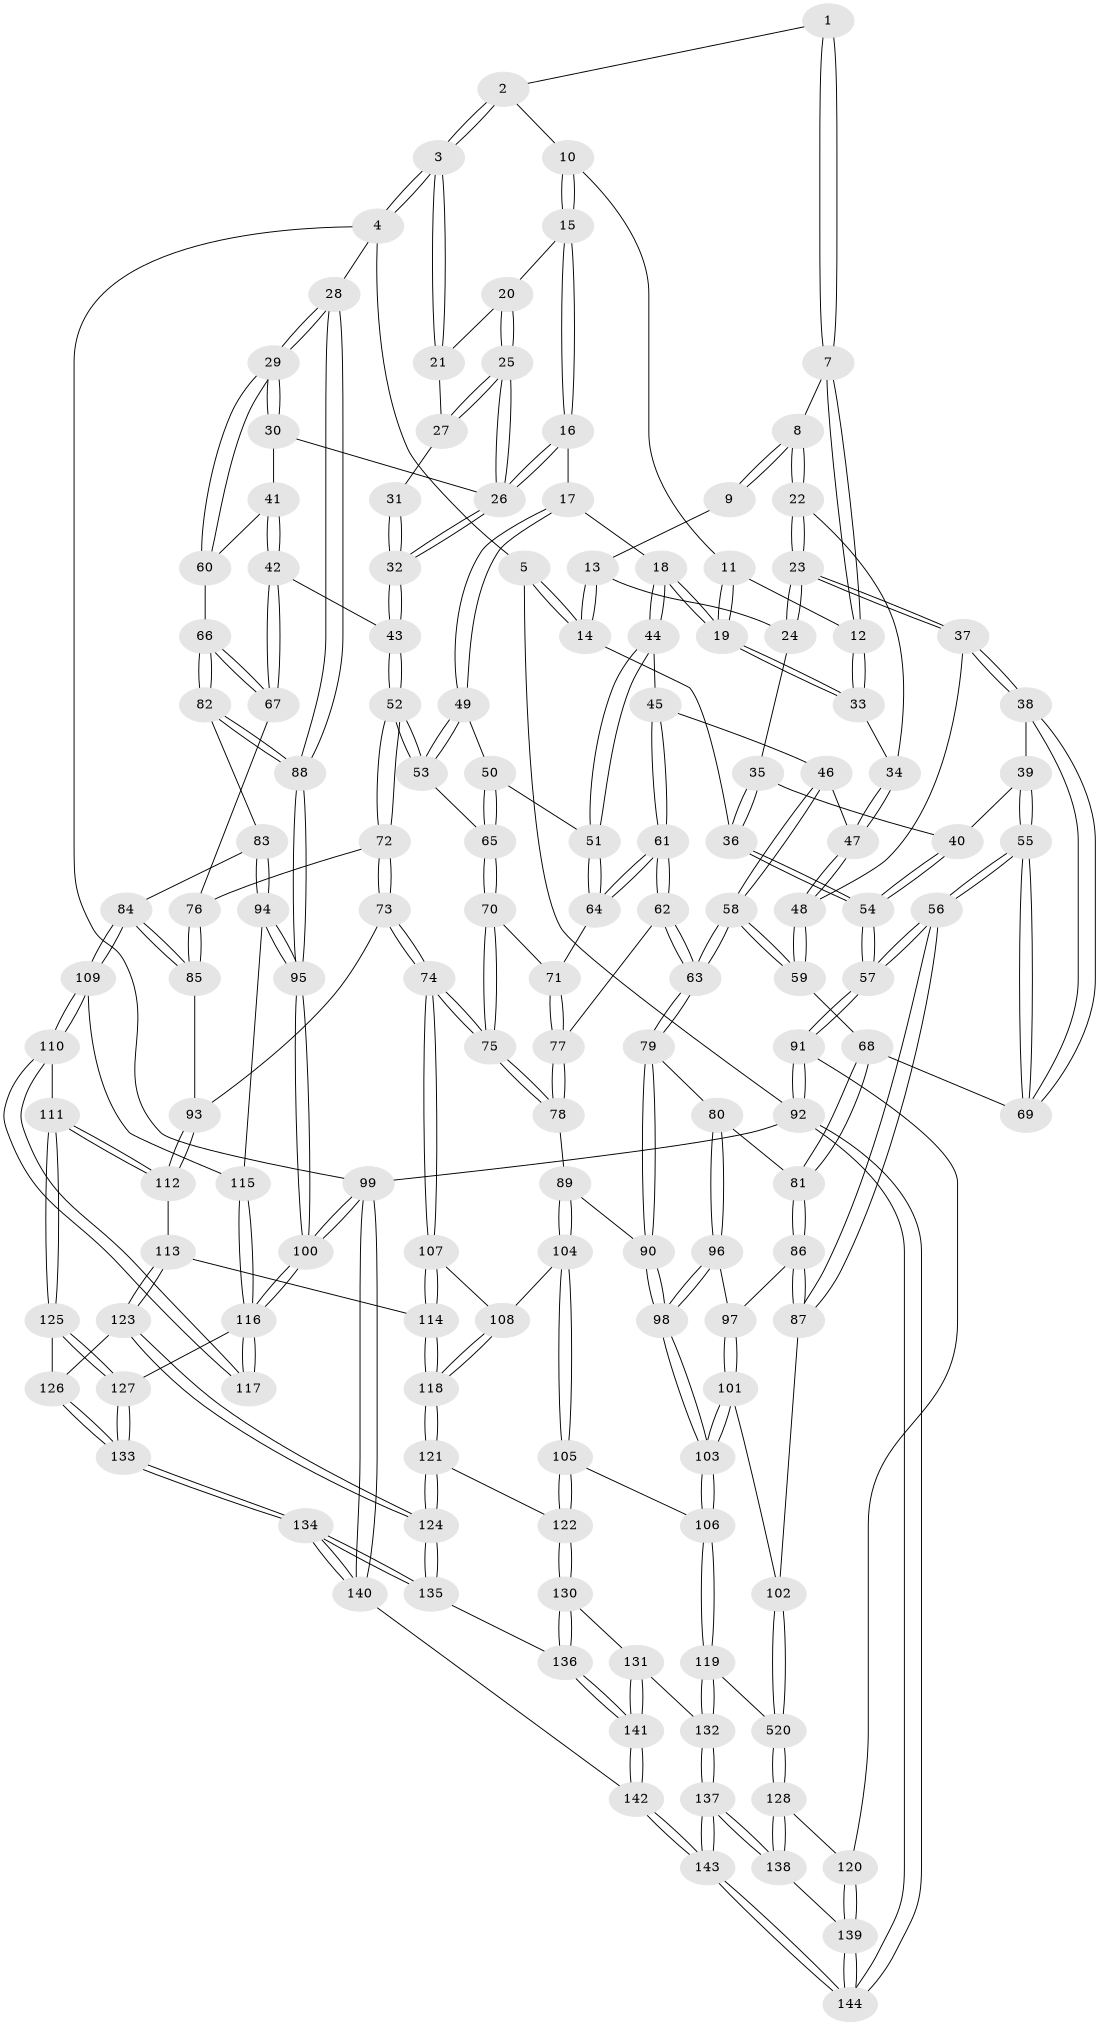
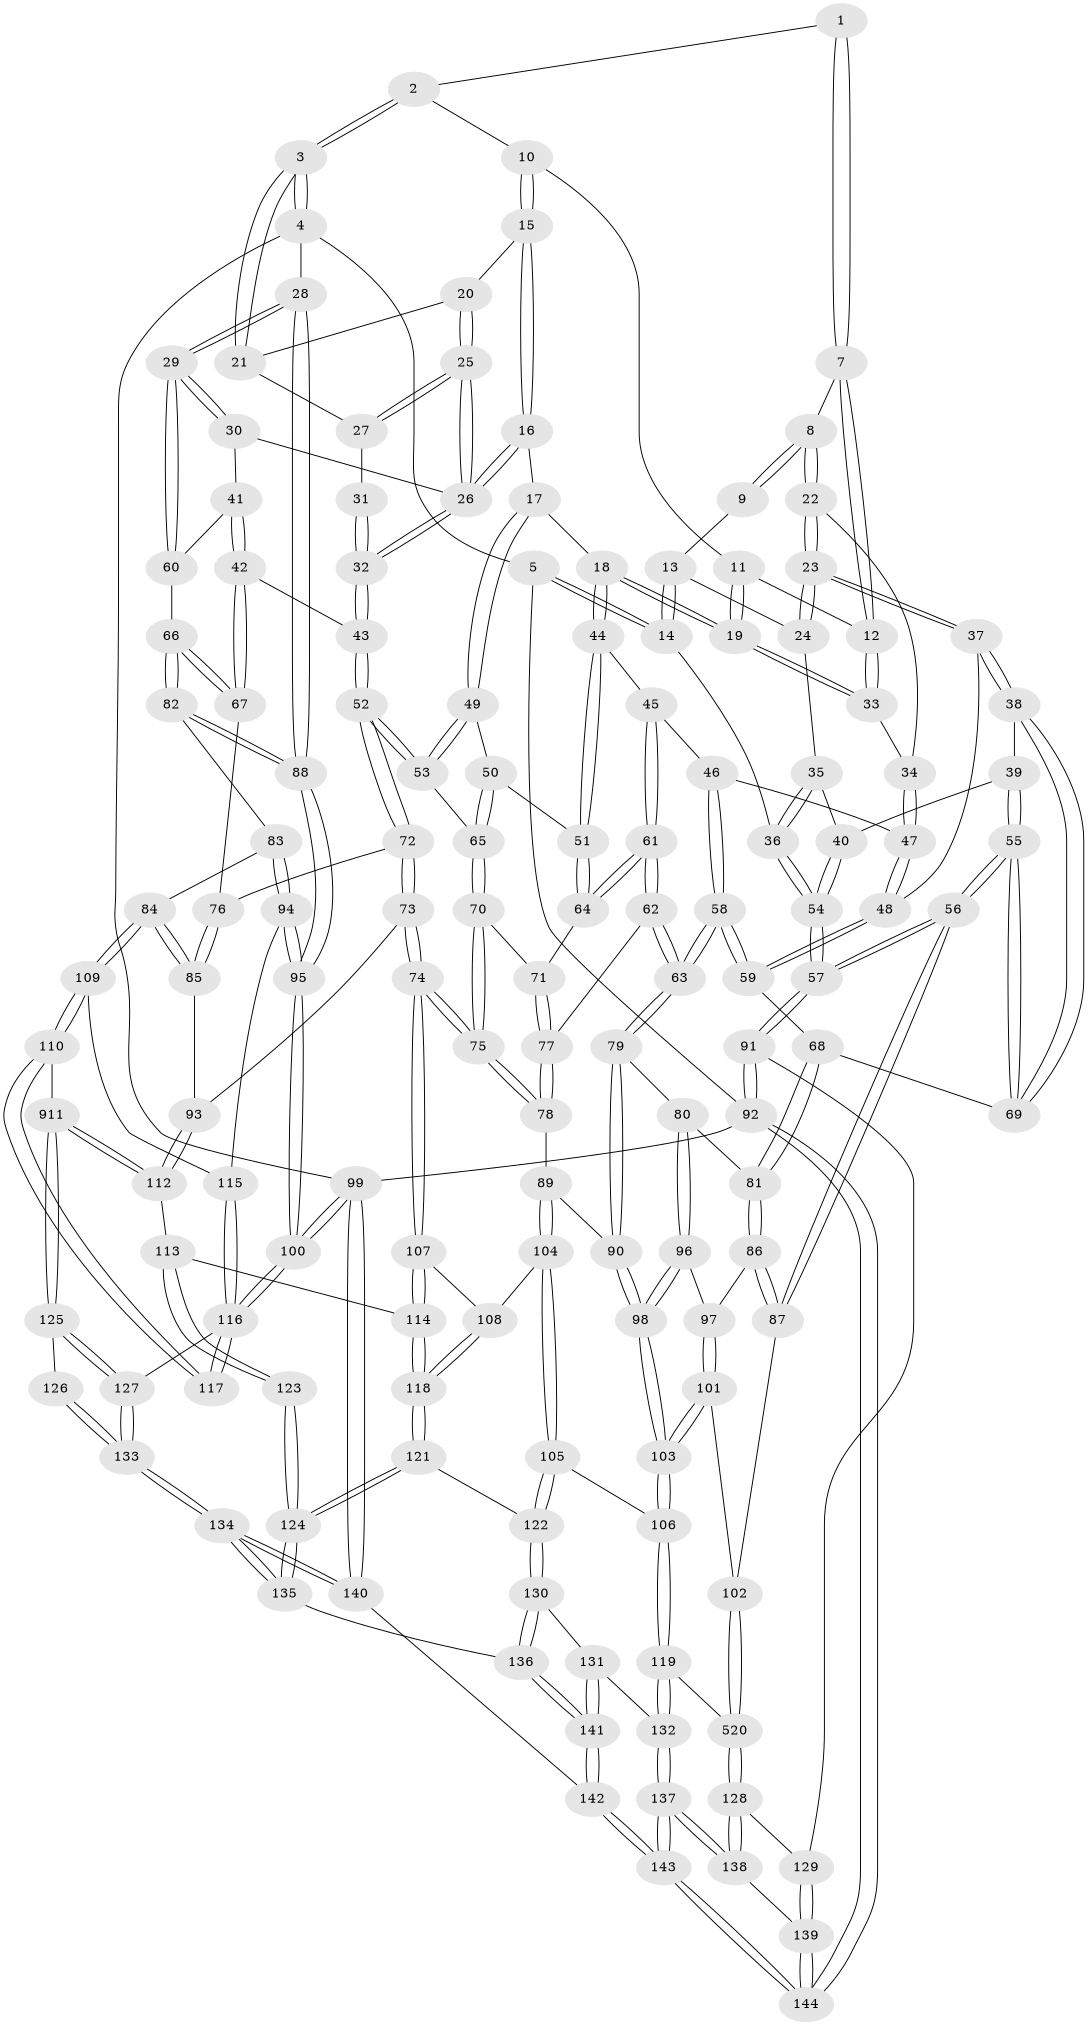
node "111": label "111" -> "911"
edge "123" -- "126": removed
node "120": label "120" -> "129"
